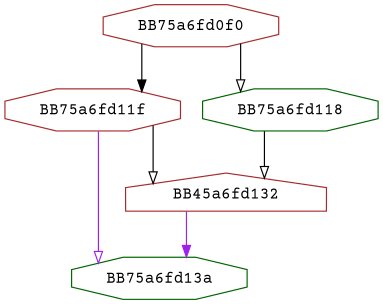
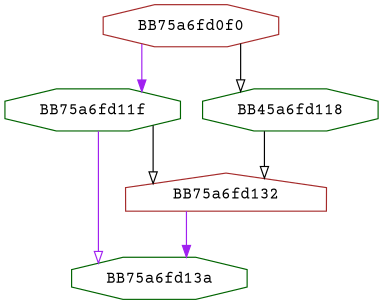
edge "BB75a6fd0f0" -> "BB75a6fd11f": color black -> purple
node "BB75a6fd11f": color brown -> darkgreen
node "BB75a6fd118": label "BB75a6fd118" -> "BB45a6fd118"
node "BB45a6fd132": label "BB45a6fd132" -> "BB75a6fd132"
